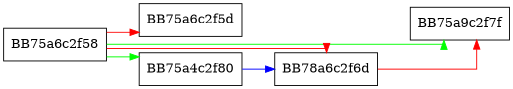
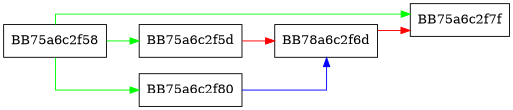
node "BB75a9c2f7f": label "BB75a9c2f7f" -> "BB75a6c2f7f"
edge "BB75a6c2f58" -> "BB75a6c2f5d": color red -> green
edge "BB75a6c2f58" -> "BB78a6c2f6d": now "BB75a6c2f5d" -> "BB78a6c2f6d"
node "BB75a4c2f80": label "BB75a4c2f80" -> "BB75a6c2f80"
